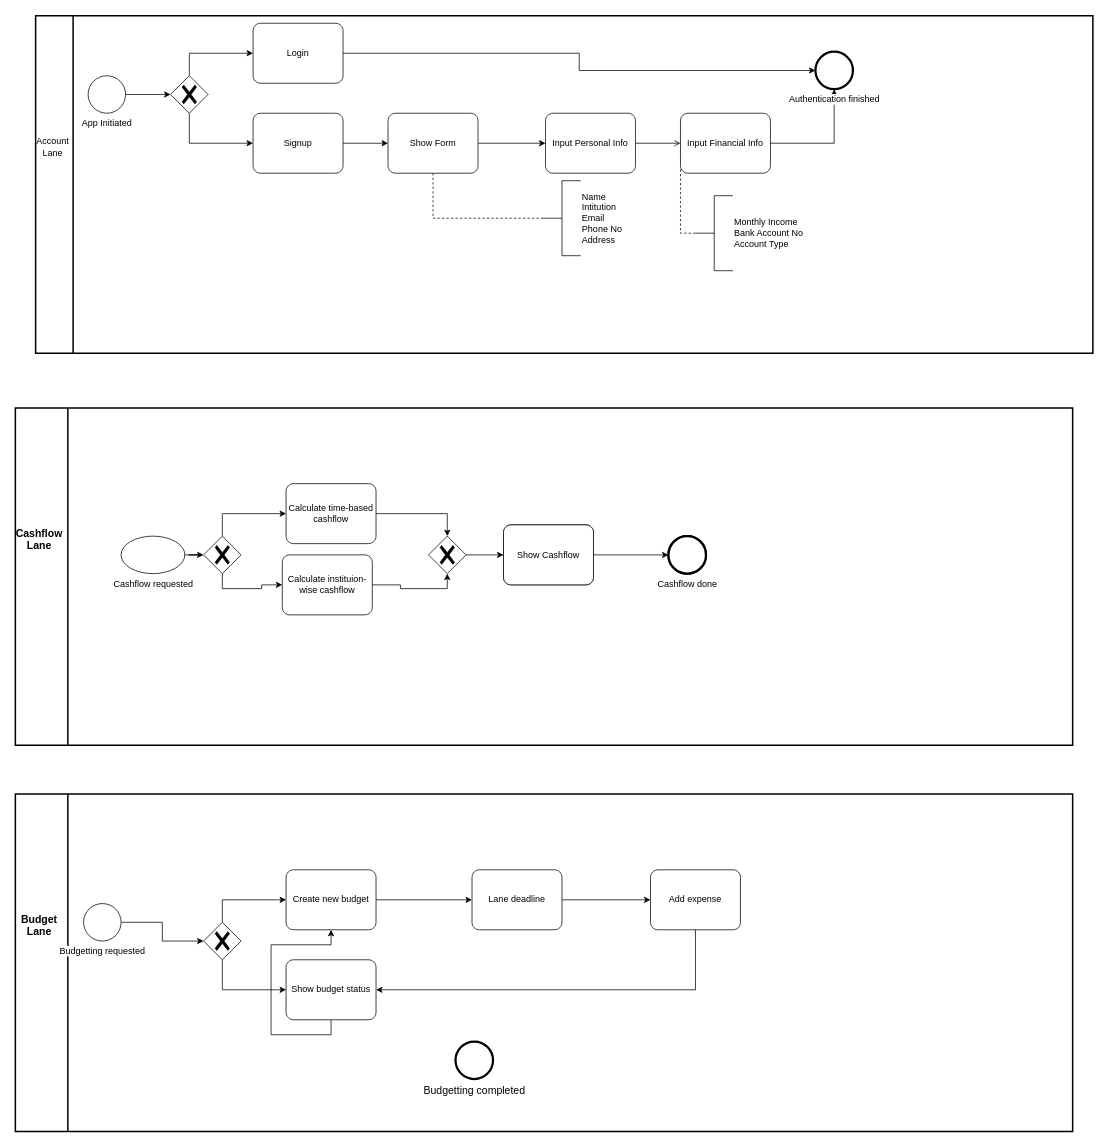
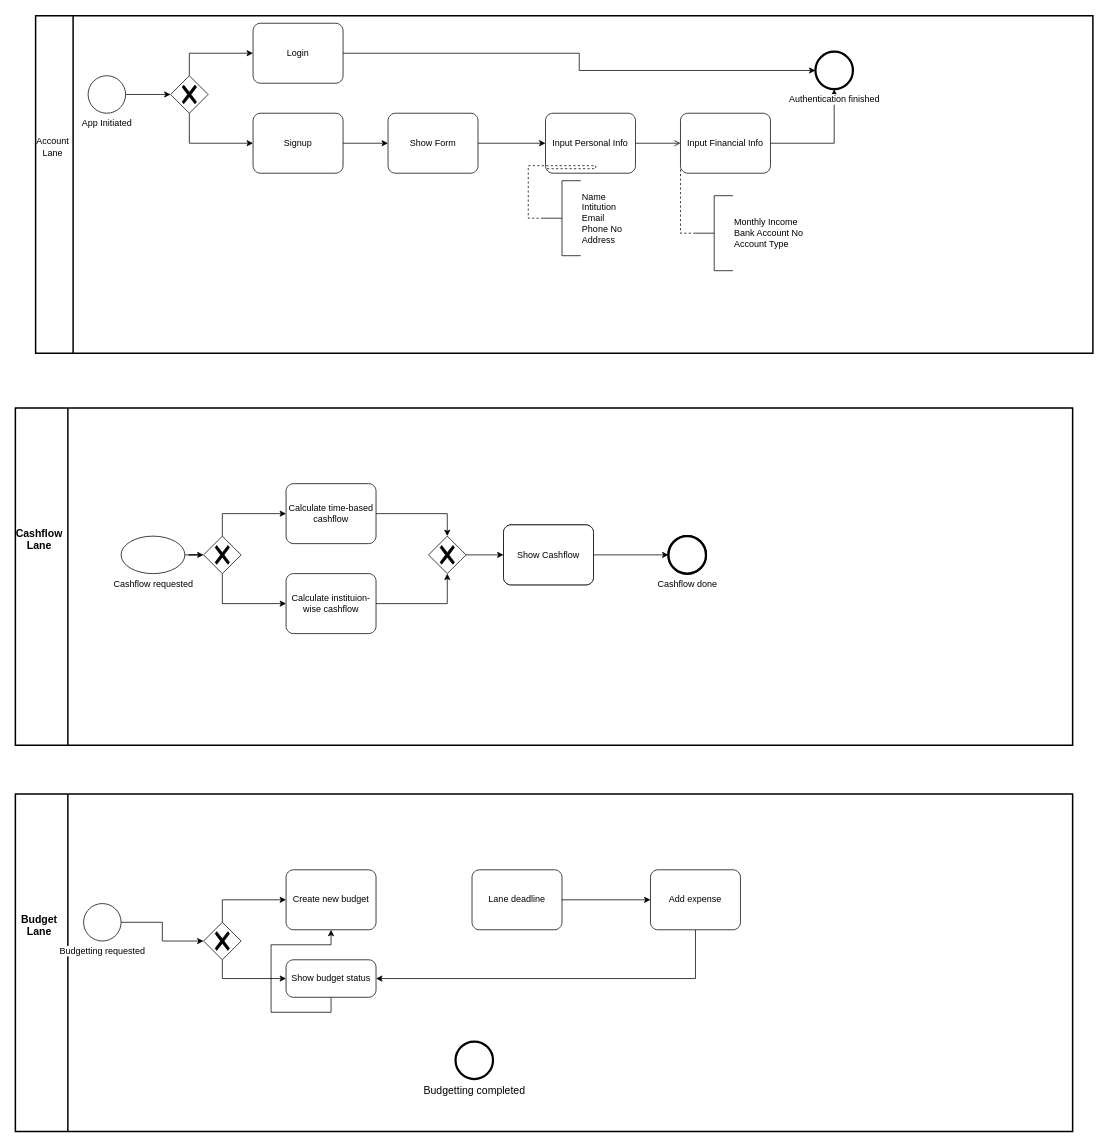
edge "Show Form" -- "Name Intitution Email Phone No Address": now "Input Personal Info" -- "Name Intitution Email Phone No Address"
node "Calculate instituion-wise cashflow": moved (327, 585) -> (331, 603)
edge "Create new budget" -> "Lane deadline": removed
node "Show budget status": size 90x60 -> 90x38
